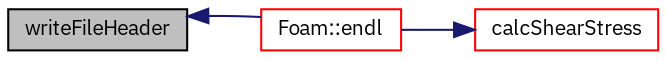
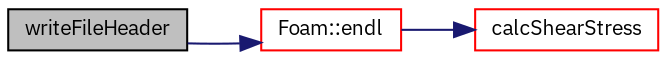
edge "Foam::endl" -> "writeFileHeader": reversed
